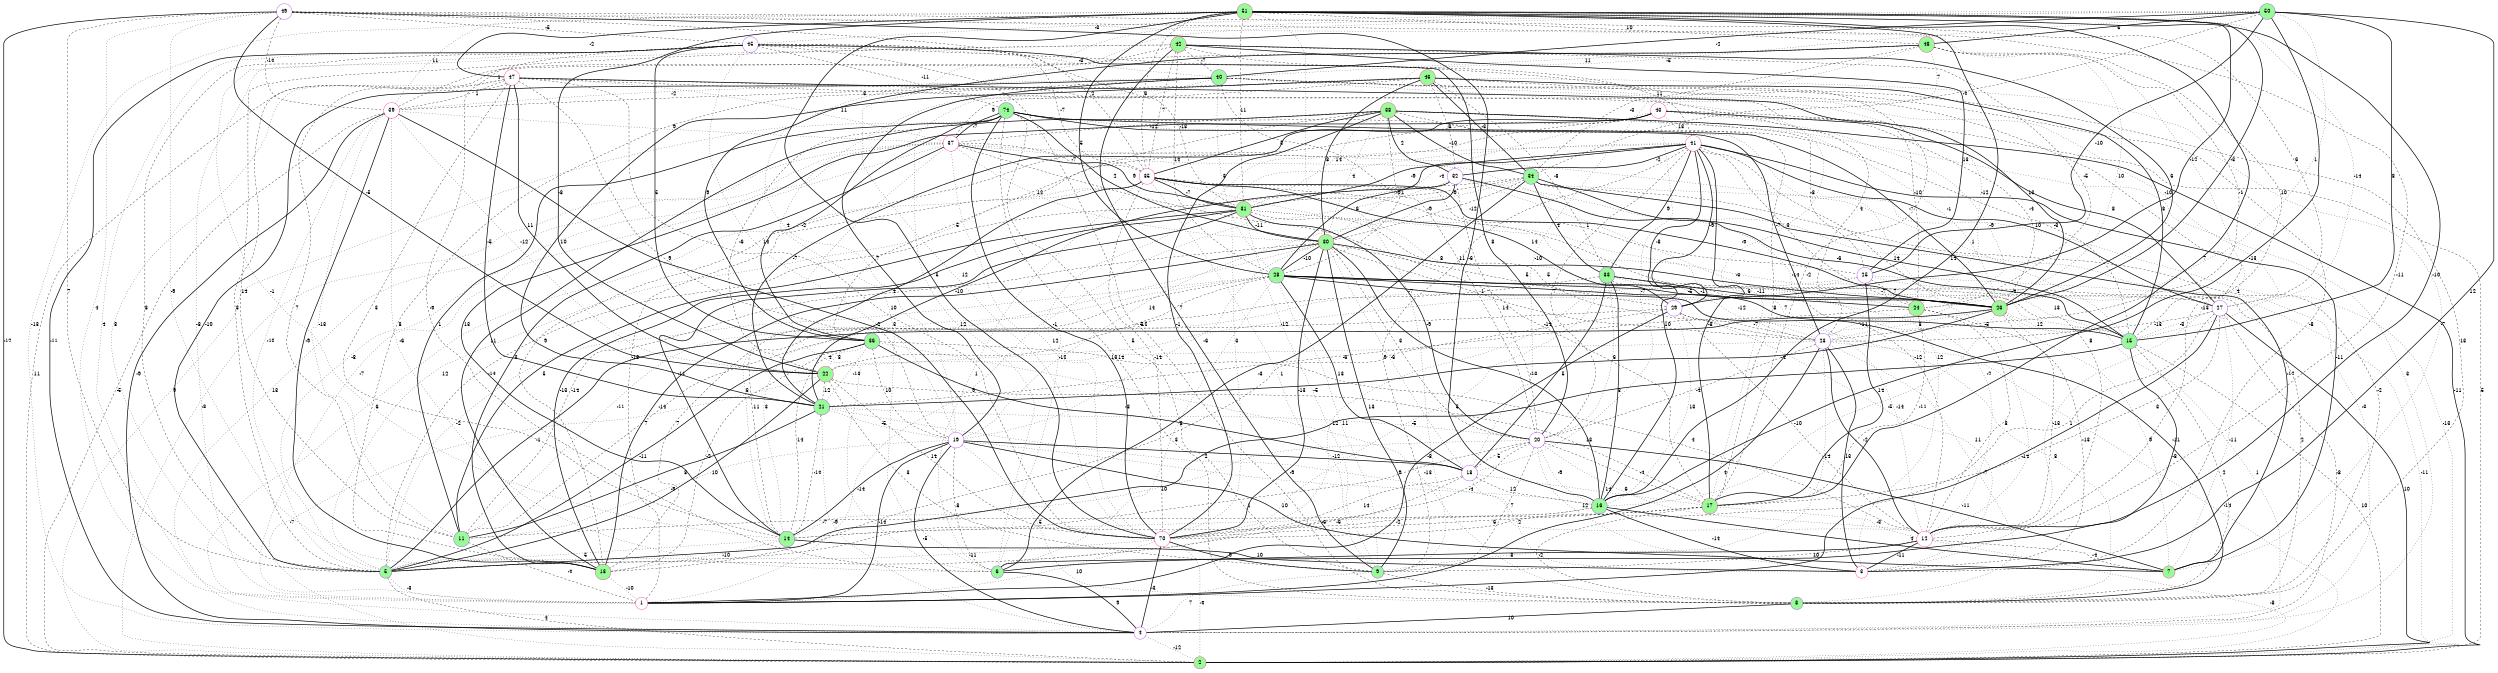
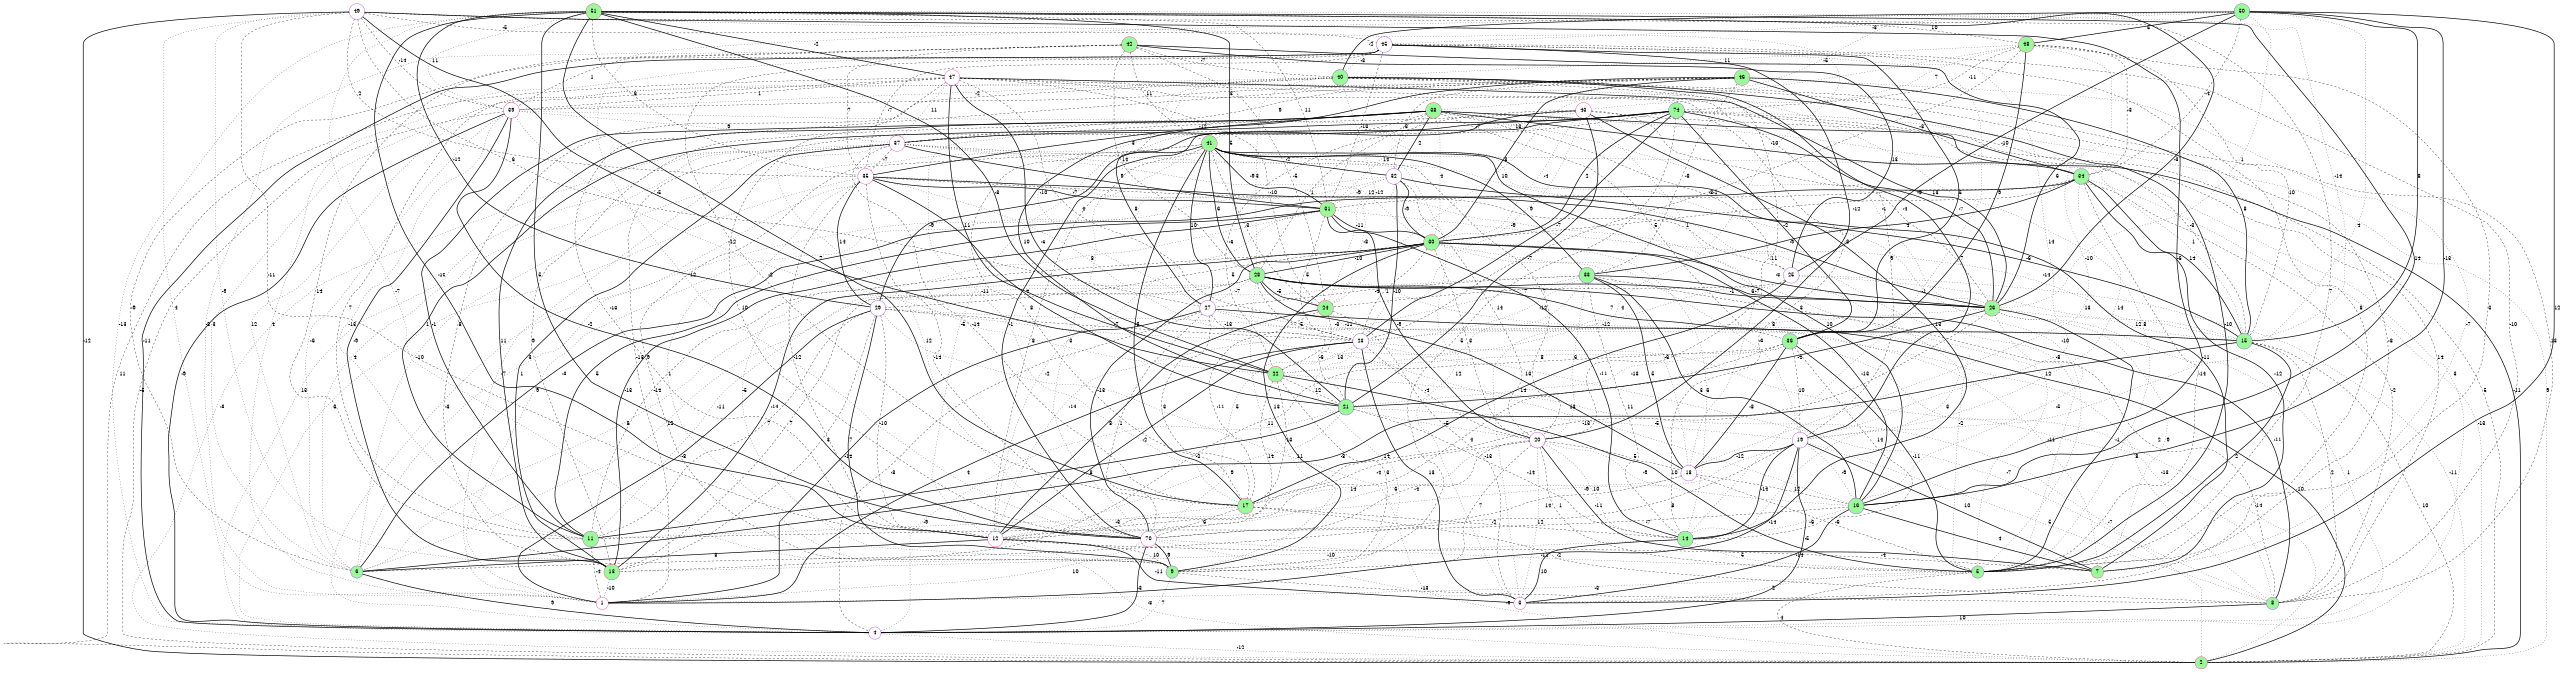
edge "45" -- "74": now "48" -- "74"
node "41": fillcolor white -> palegreen
edge "38" -- "70": now "38" -- "11"
edge "42" -- "9": now "29" -- "9"
edge "24" -- "12": style dashed -> bold
edge "18" -- "3": now "5" -- "3"
